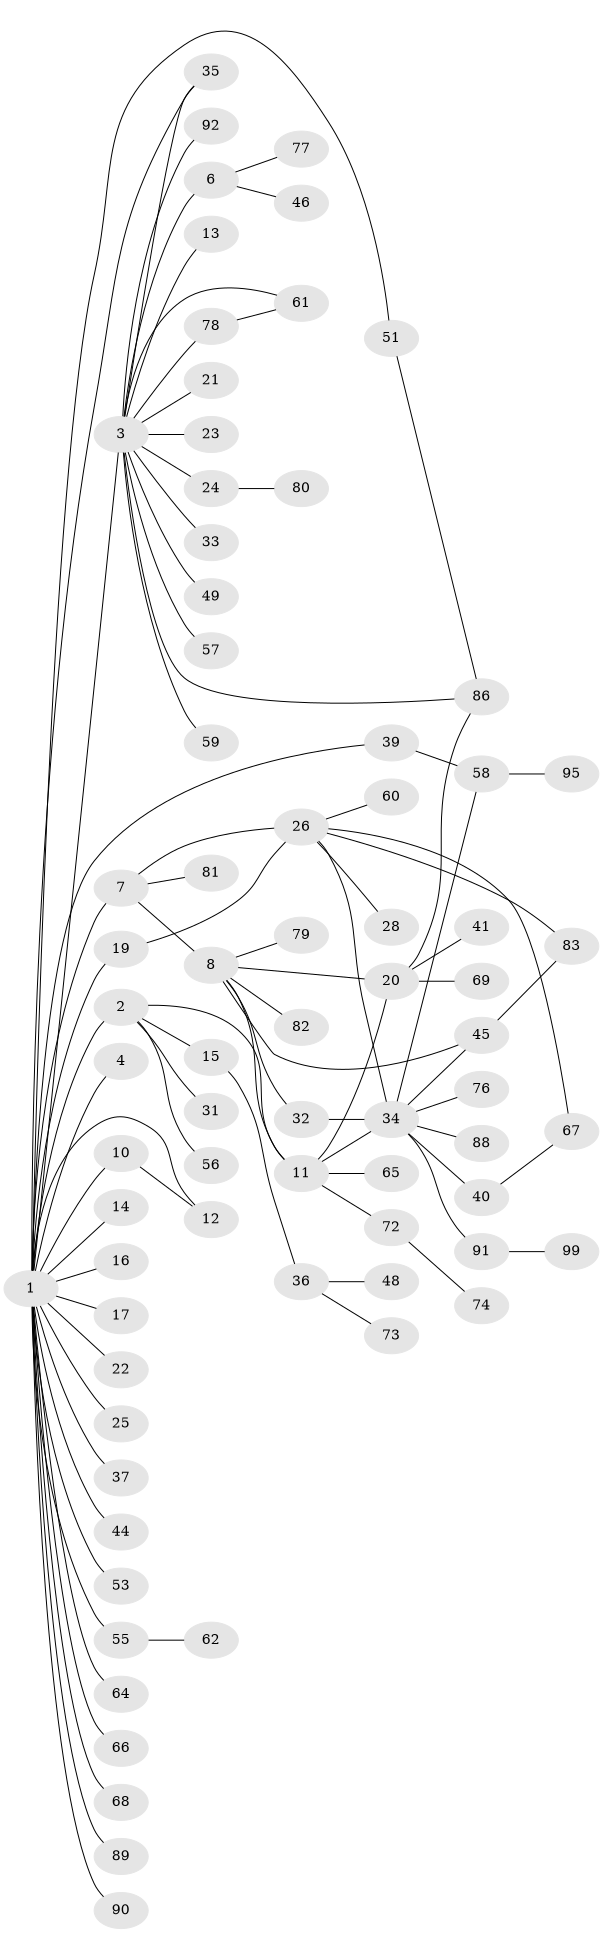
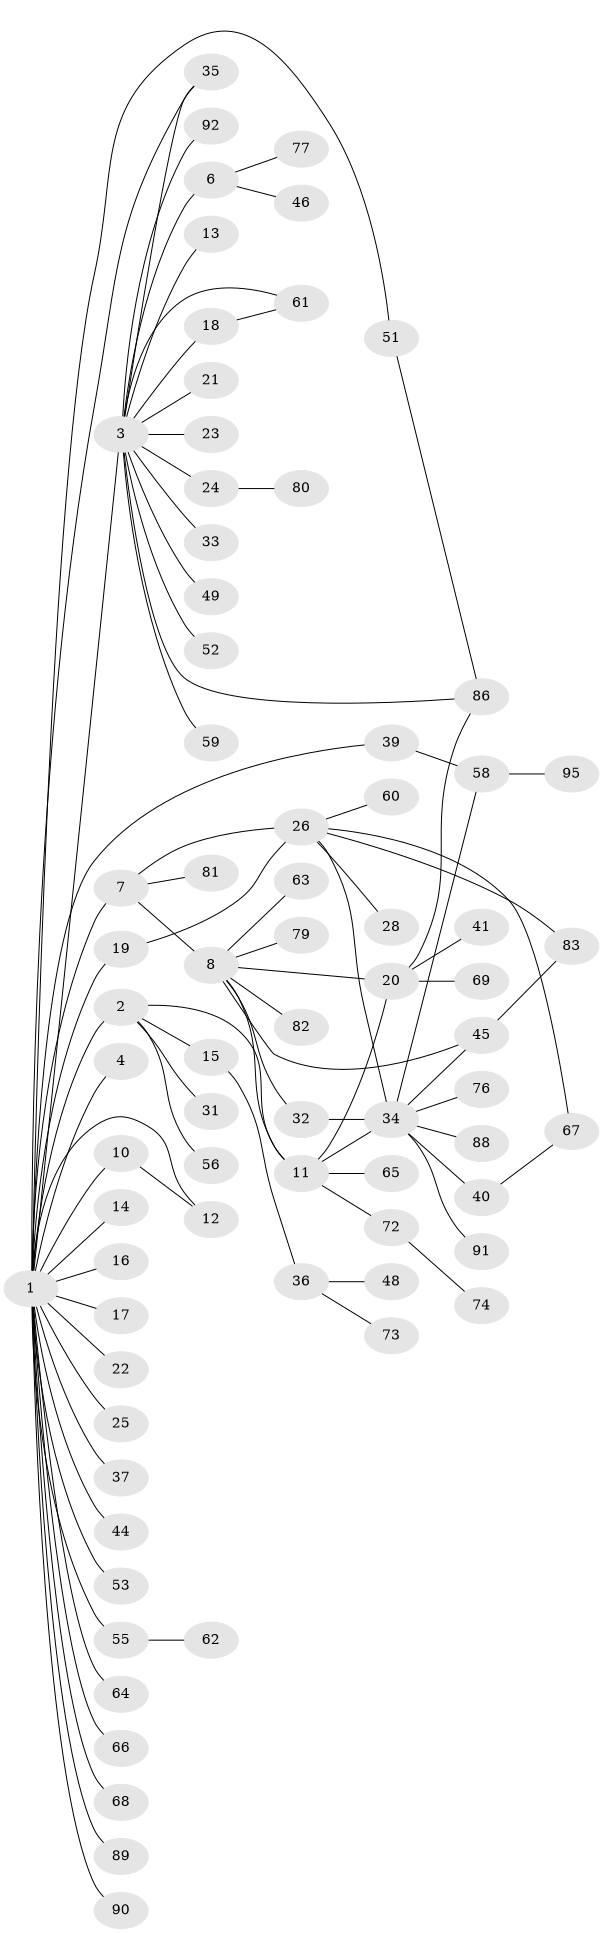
node "78": label "78" -> "18"
node "57": label "57" -> "52"
node "63": added
node "99": removed
